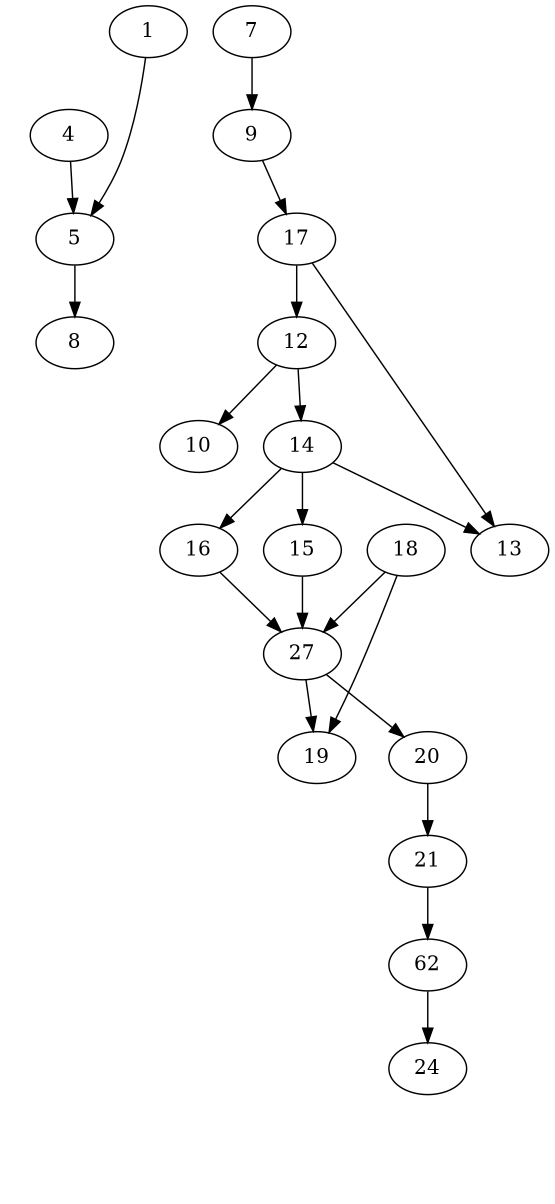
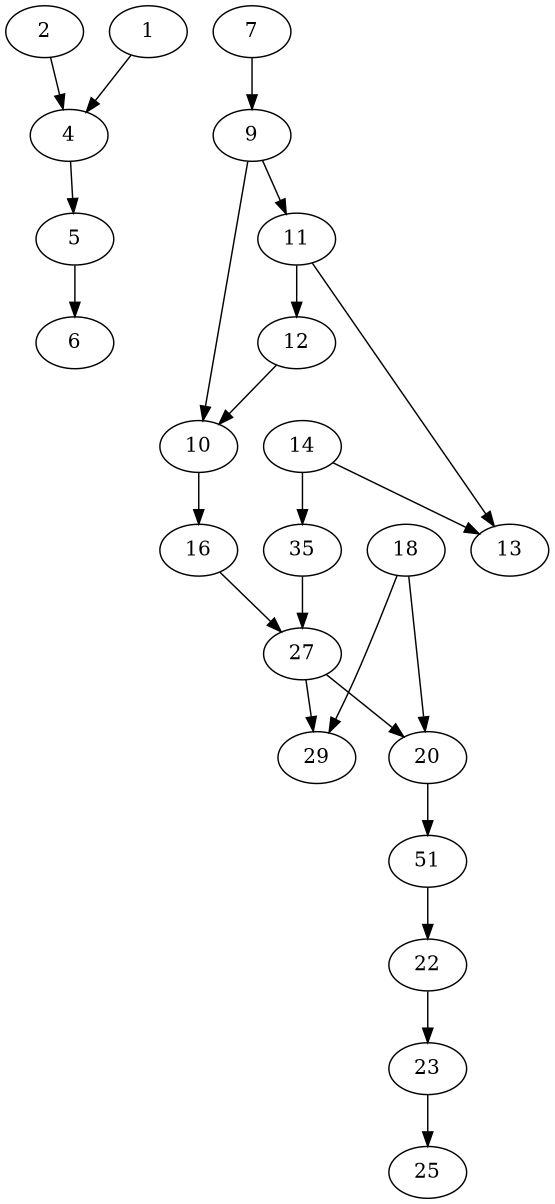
node "2": added
edge "1" -> "5": now "1" -> "4"
node "17": label "17" -> "11"
edge "9" -> "10": added
node "8": label "8" -> "6"
edge "12" -> "14": removed
edge "14" -> "16": now "10" -> "16"
node "15": label "15" -> "35"
edge "18" -> "27": now "18" -> "20"
node "19": label "19" -> "29"
node "21": label "21" -> "51"
node "62": label "62" -> "22"
node "24": label "24" -> "23"
node "25": added
